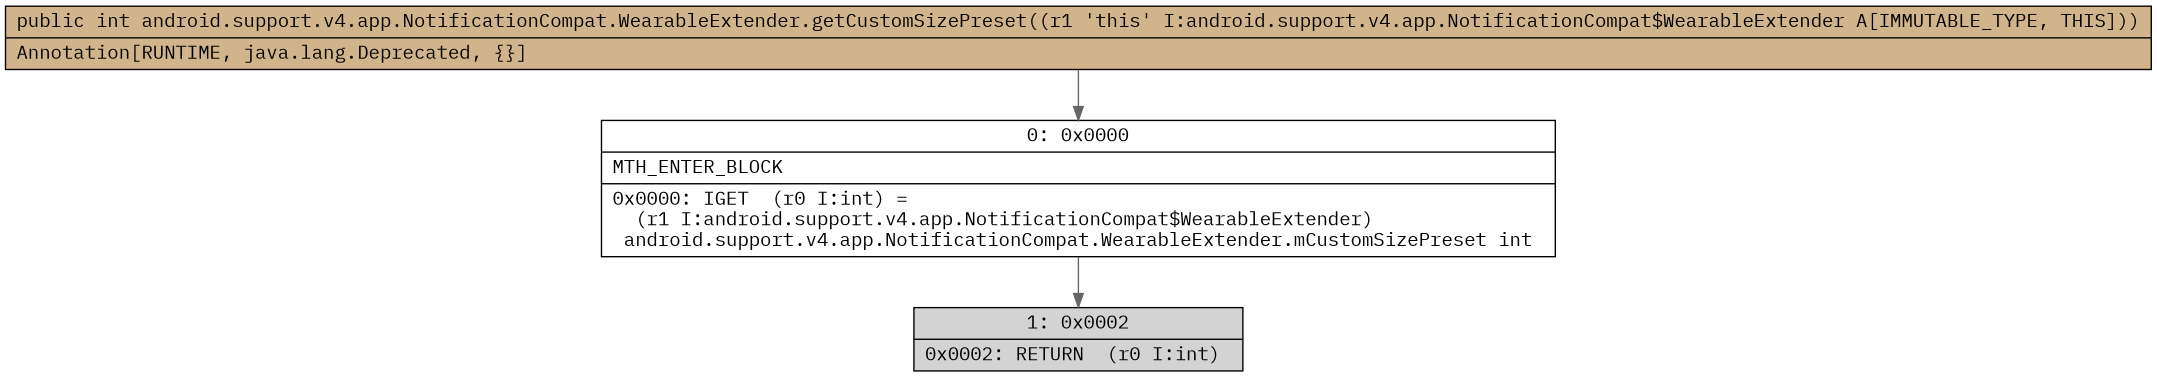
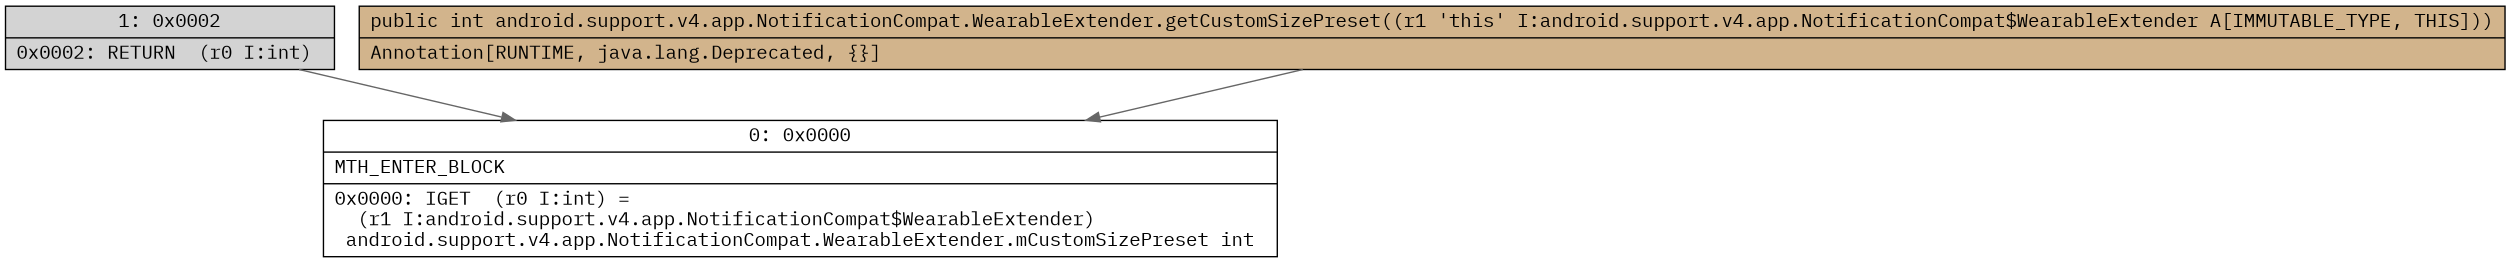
edge "0: 0x0000" -> "1: 0x0002": reversed
